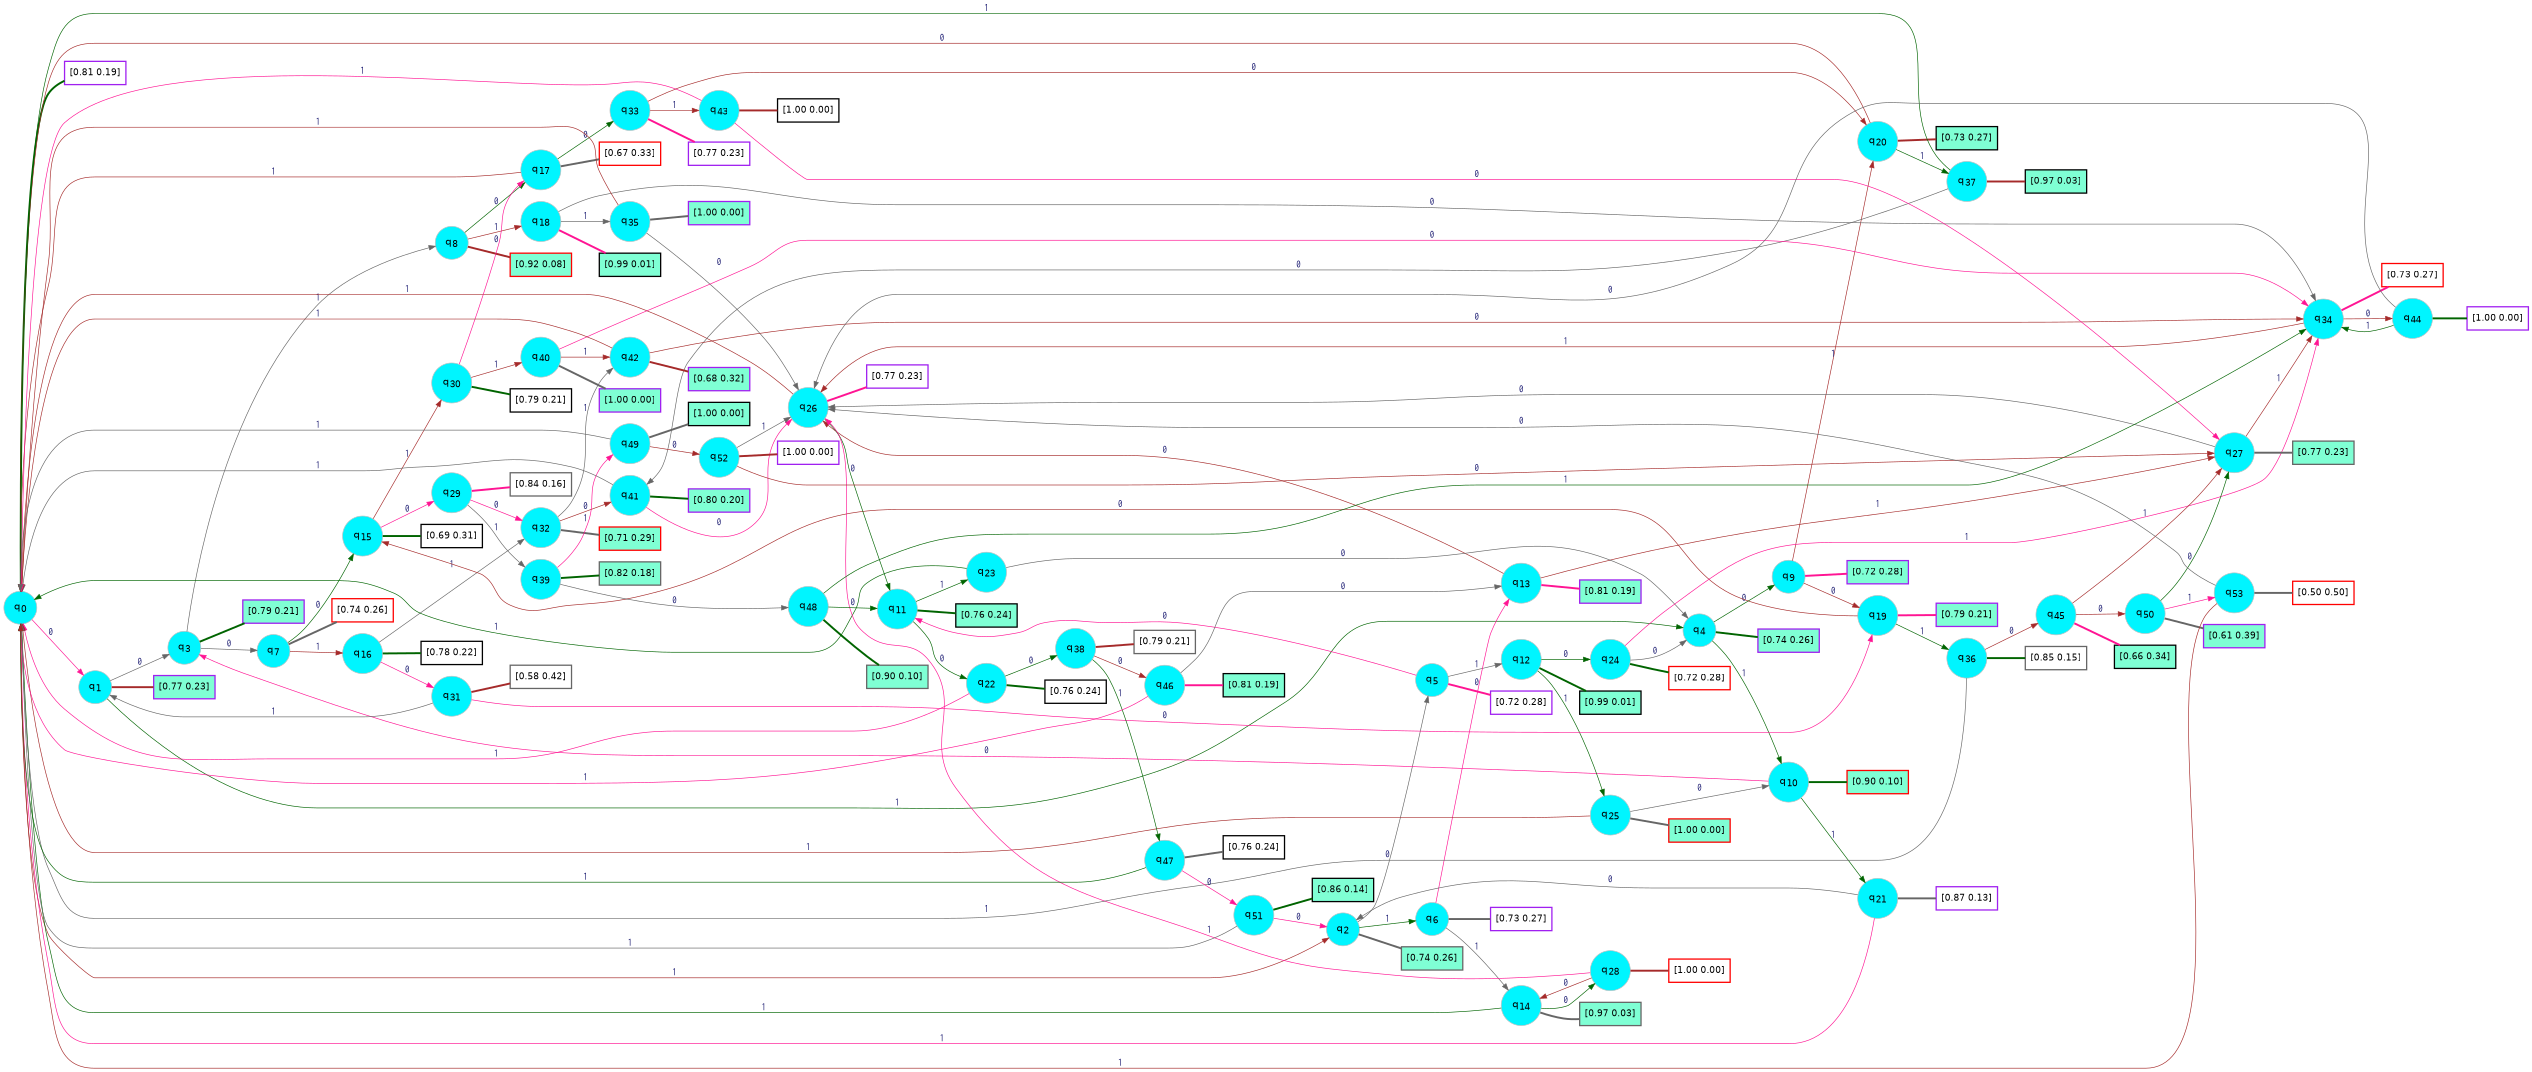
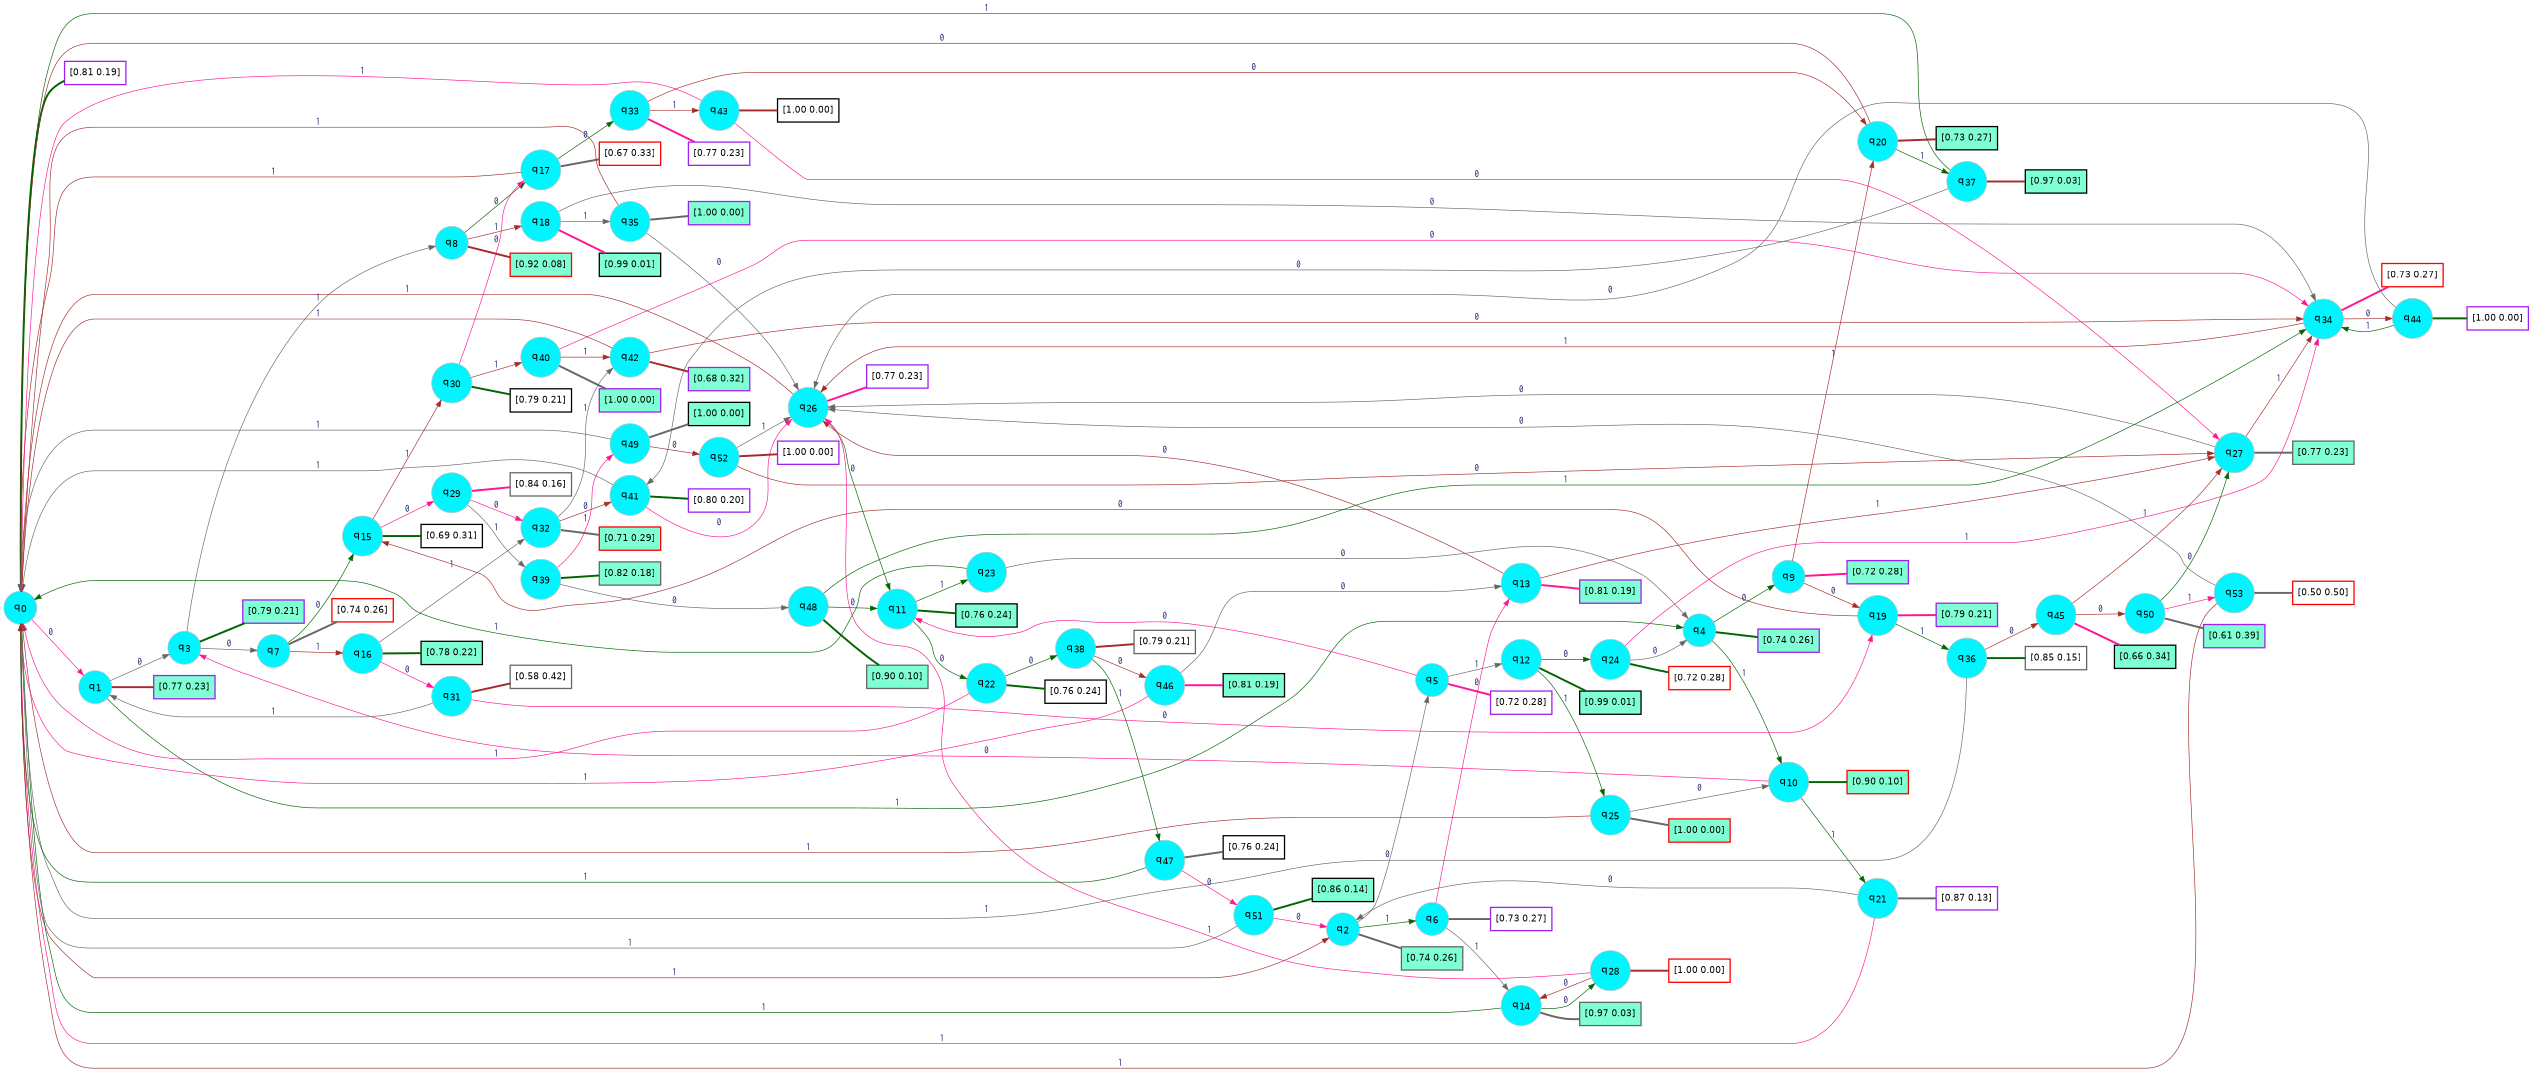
node "[0.80 0.20]": fillcolor aquamarine -> white
node "[0.78 0.22]": fillcolor white -> aquamarine
